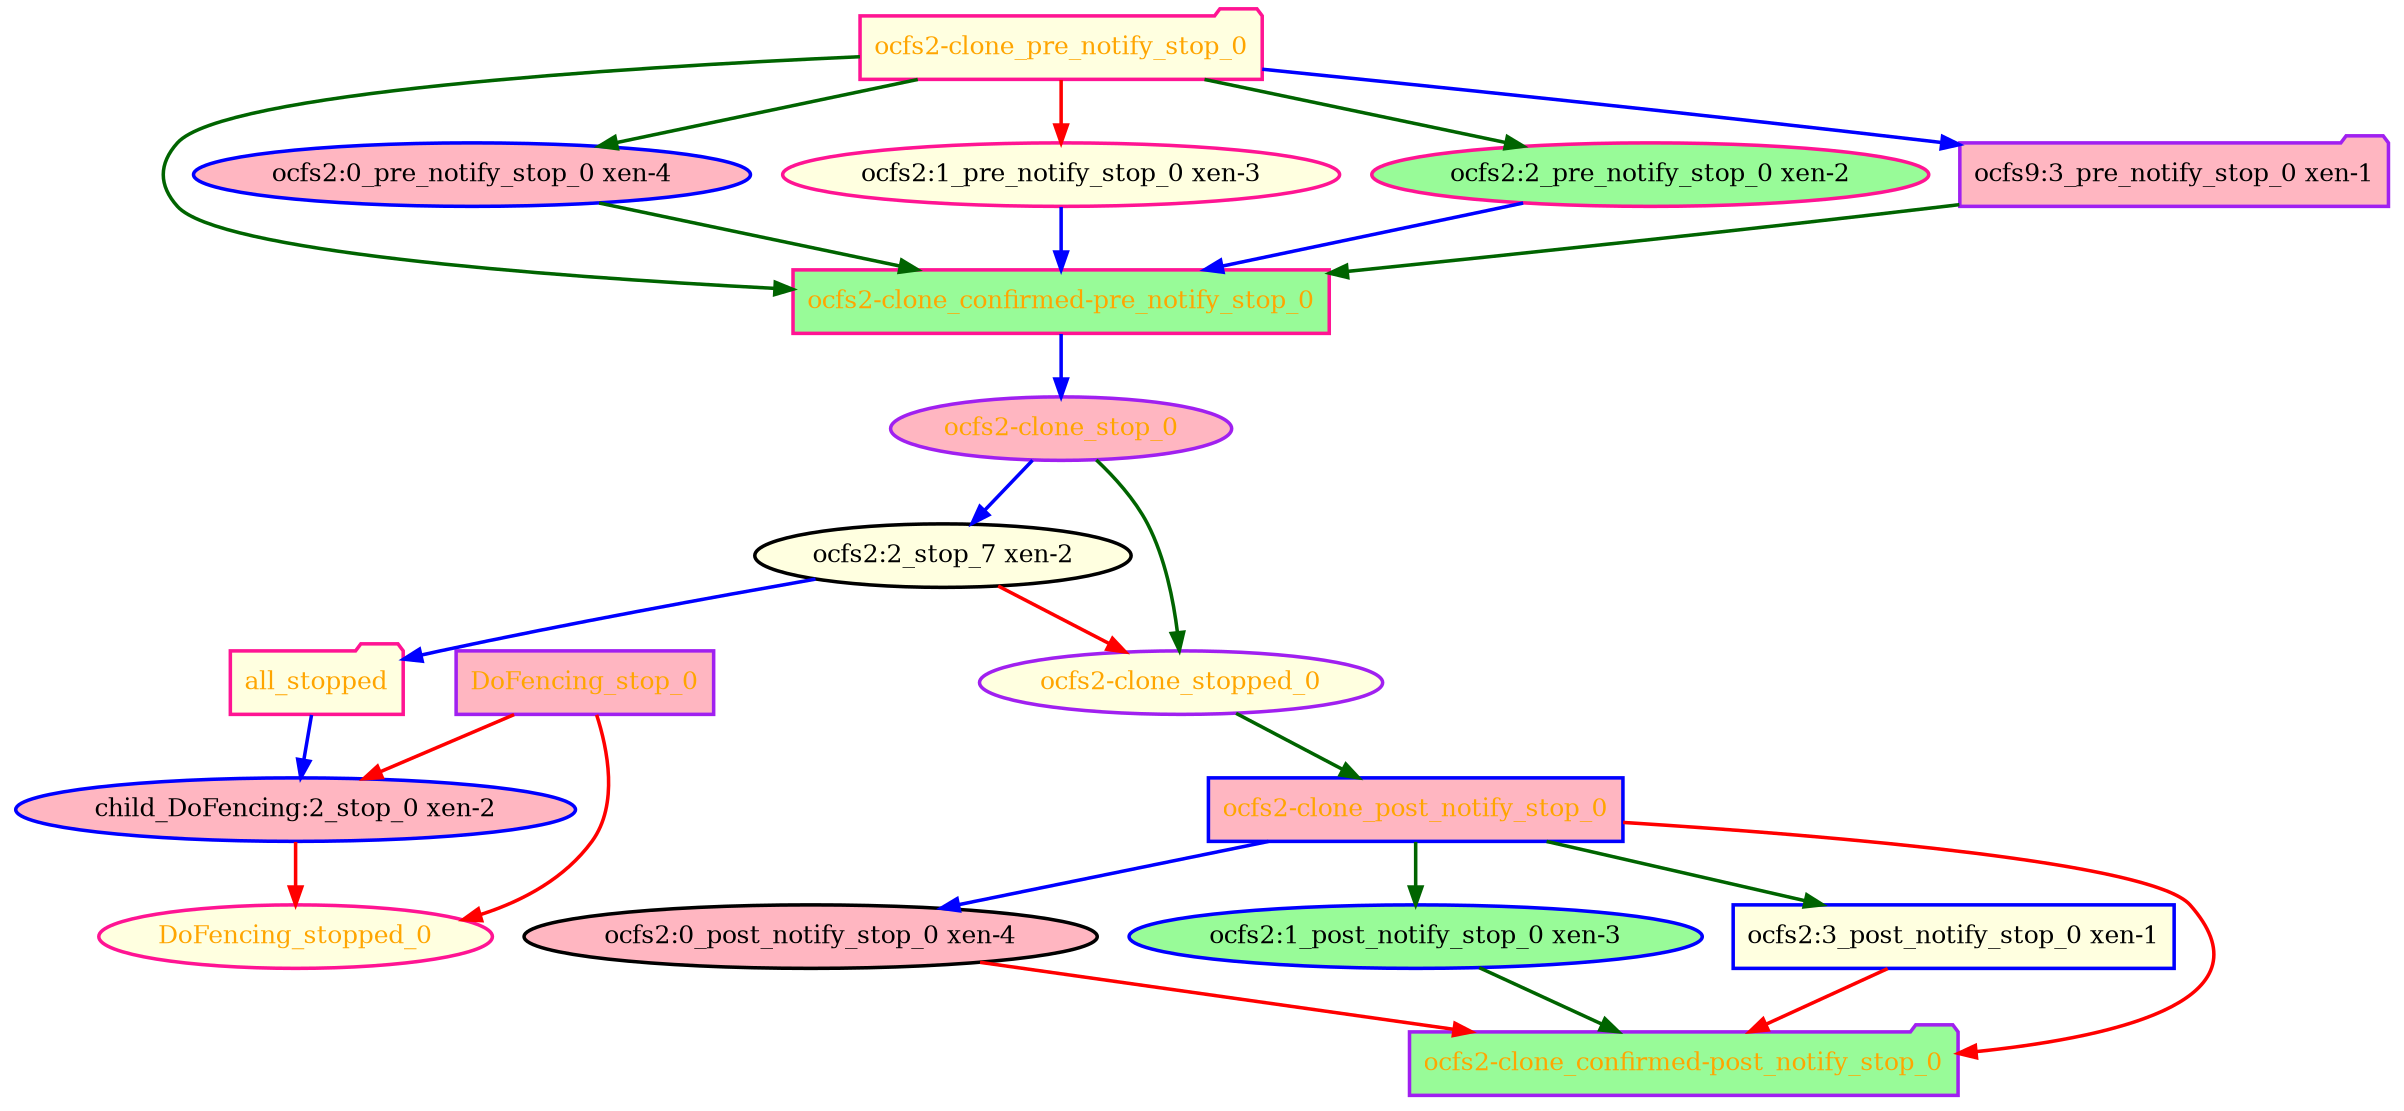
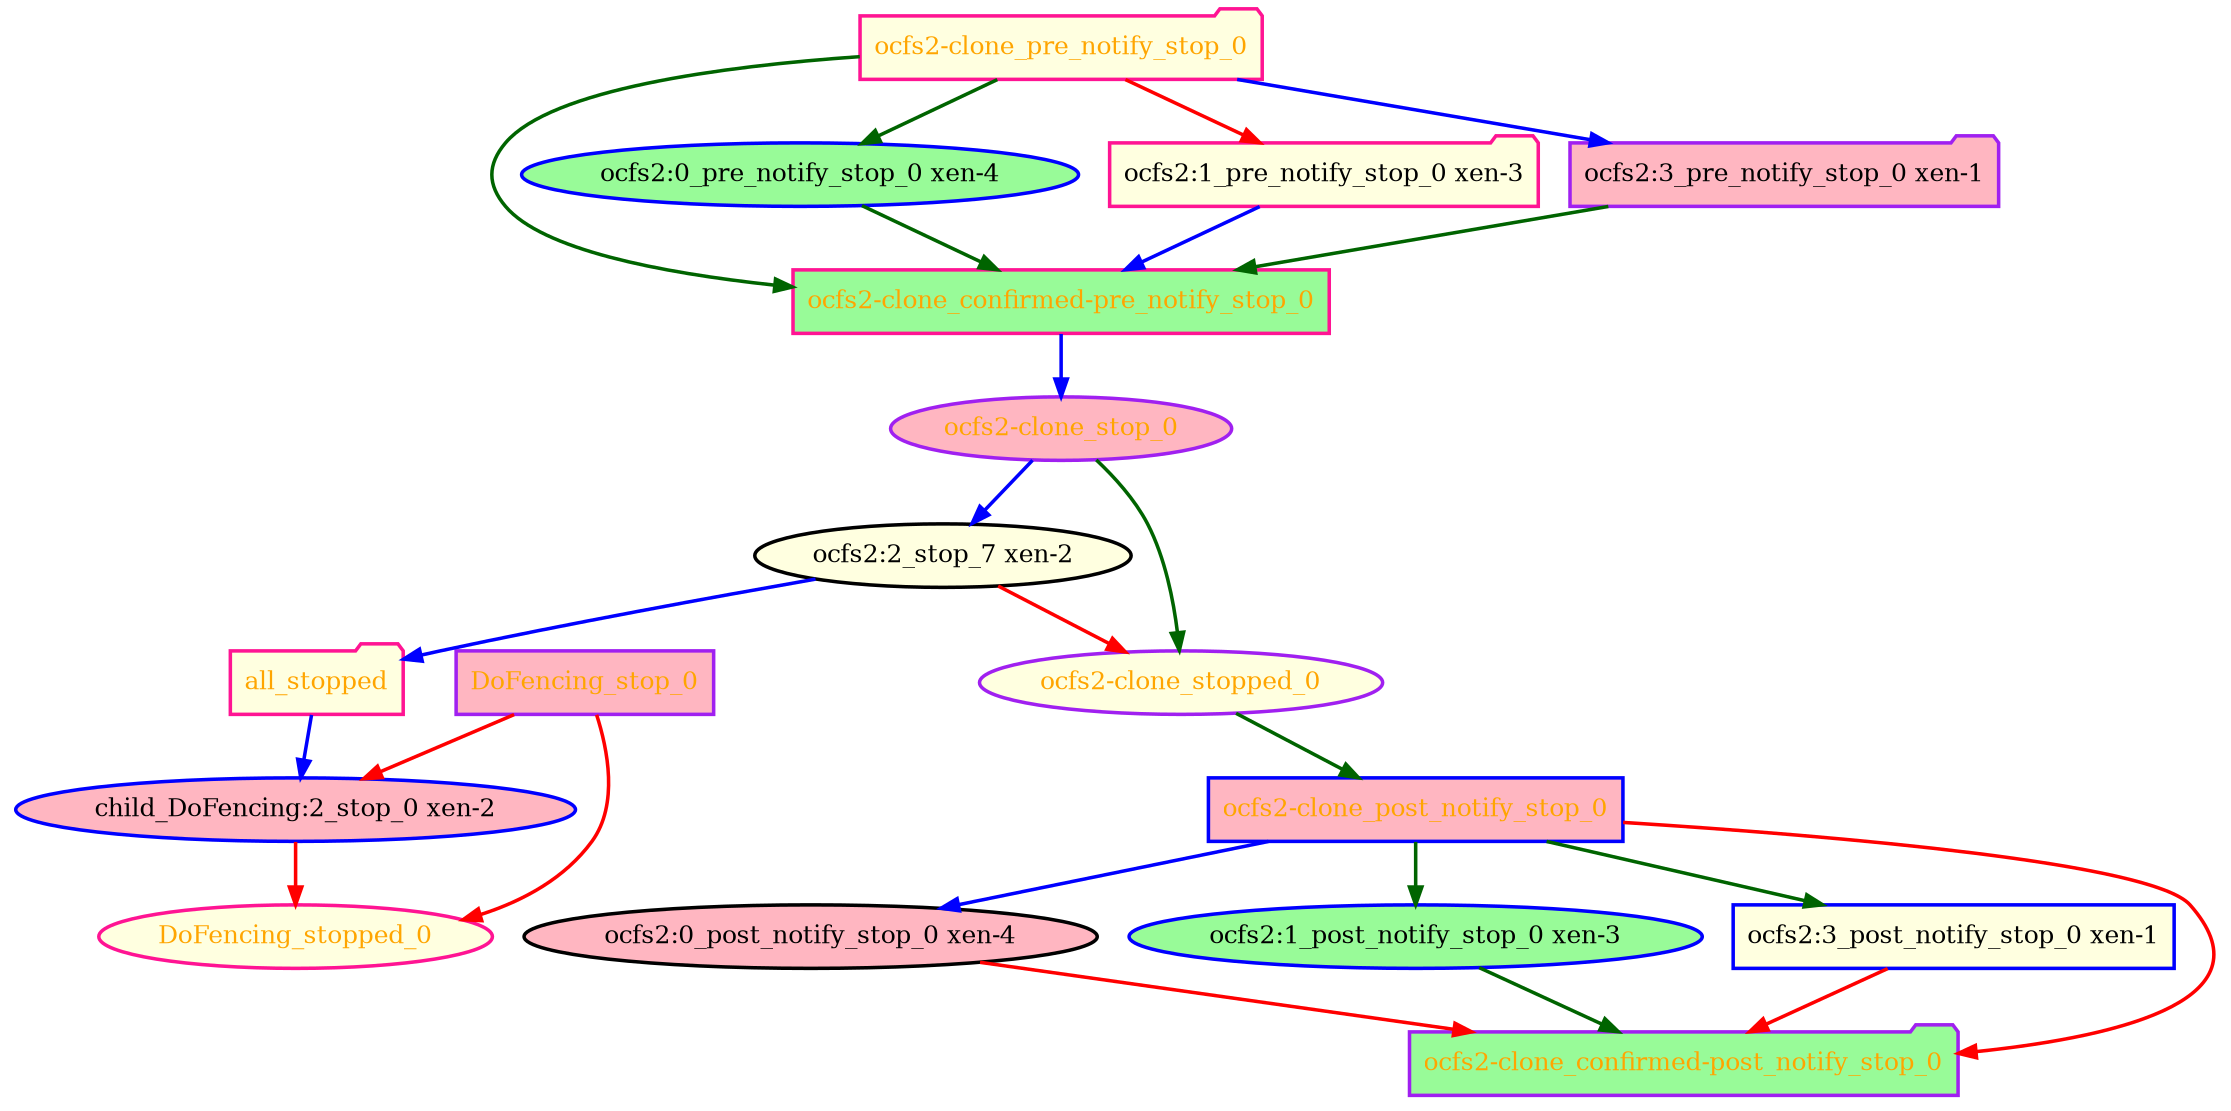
node "ocfs2:0_pre_notify_stop_0 xen-4": fillcolor lightpink -> palegreen
node "ocfs2:1_pre_notify_stop_0 xen-3": shape ellipse -> folder
node "ocfs2:2_pre_notify_stop_0 xen-2": removed
node "ocfs9:3_pre_notify_stop_0 xen-1": label "ocfs9:3_pre_notify_stop_0 xen-1" -> "ocfs2:3_pre_notify_stop_0 xen-1"
